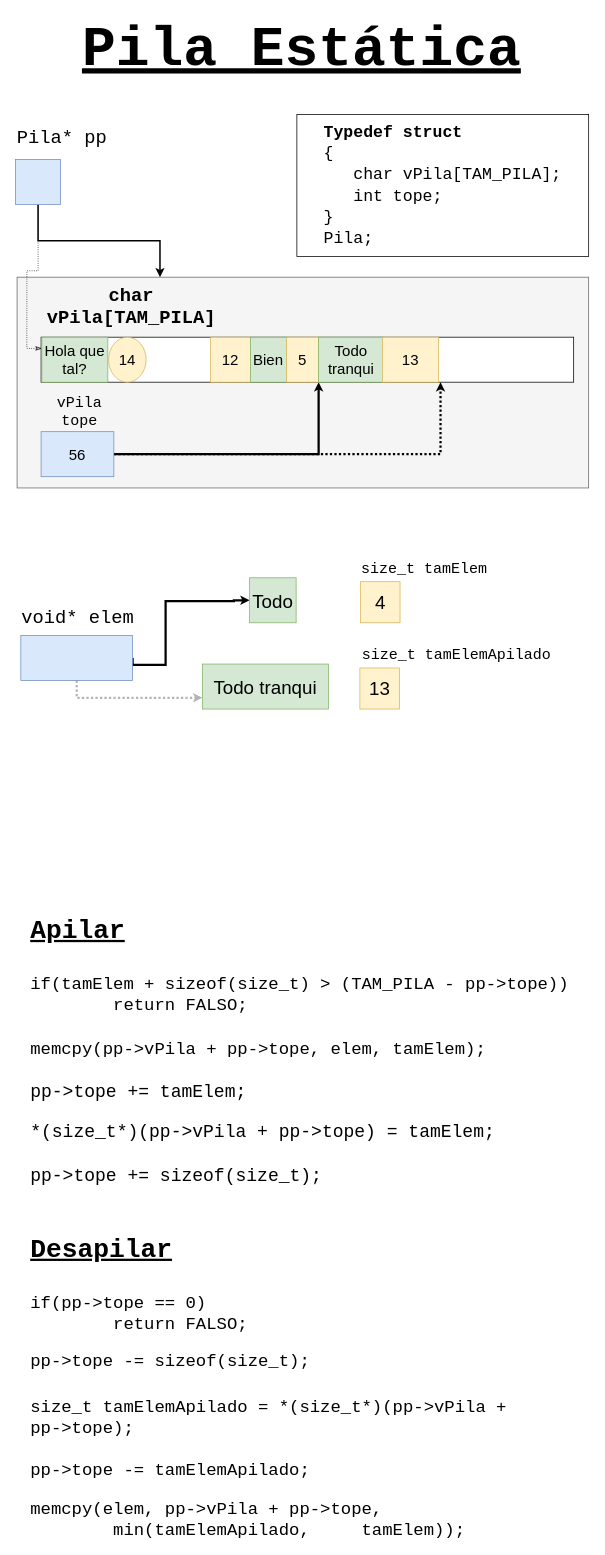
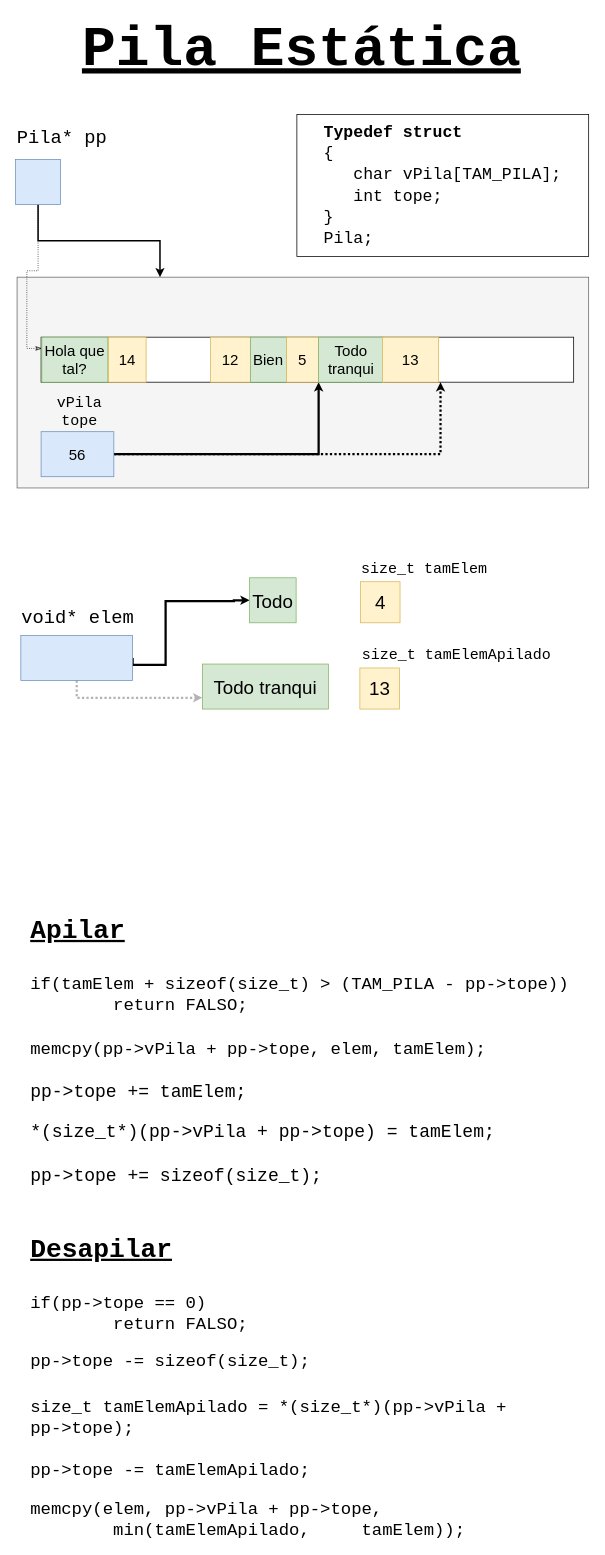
node "char vPila[TAM_PILA]": removed
node "14": shape ellipse -> rectangle
